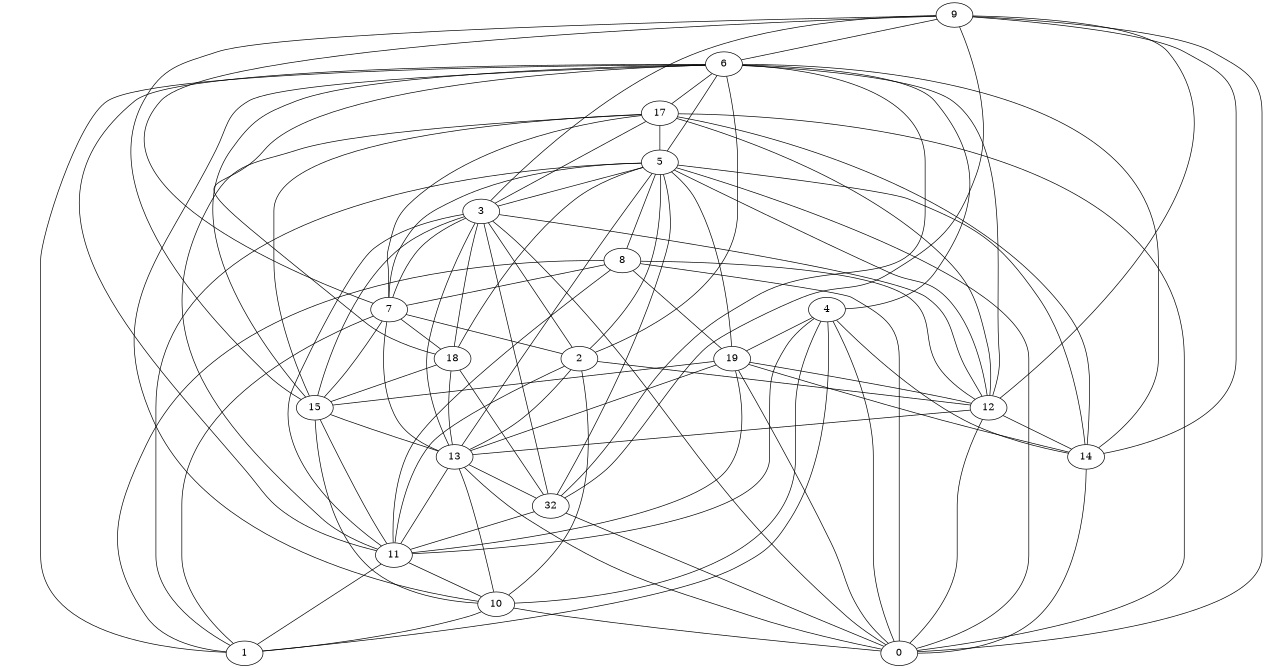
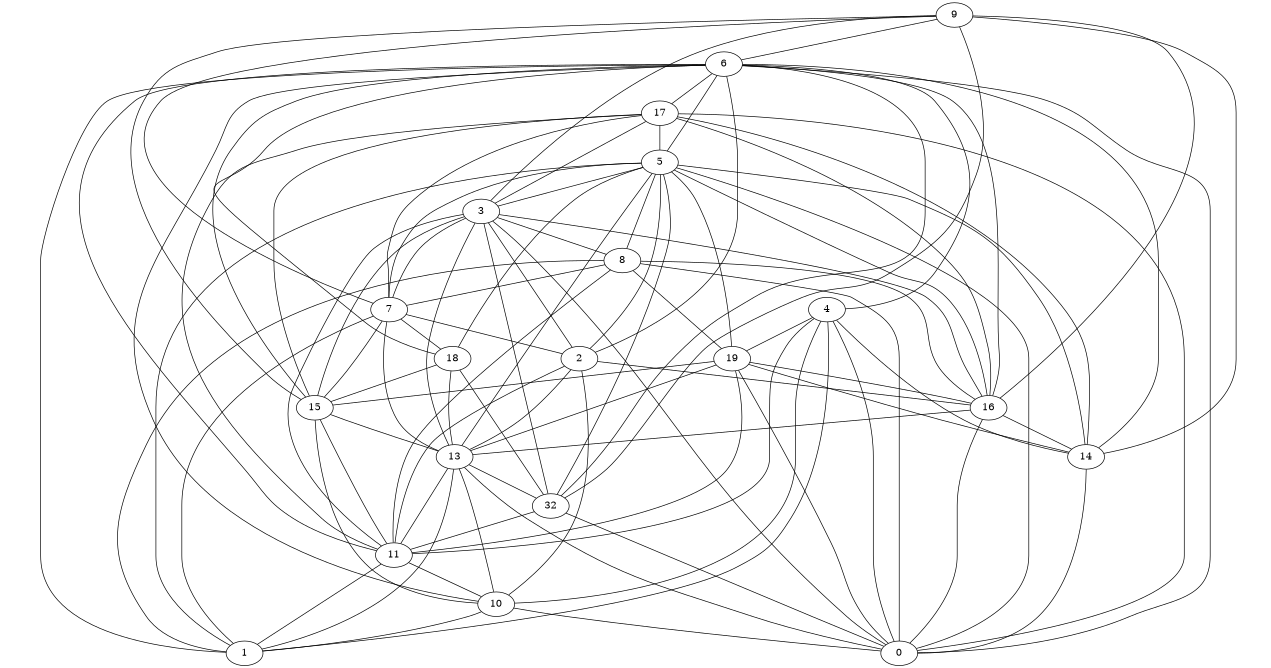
edge "3" -- "18": now "3" -- "8"
edge "9" -- "0": now "6" -- "0"
node "12": label "12" -> "16"
edge "13" -- "1": added
